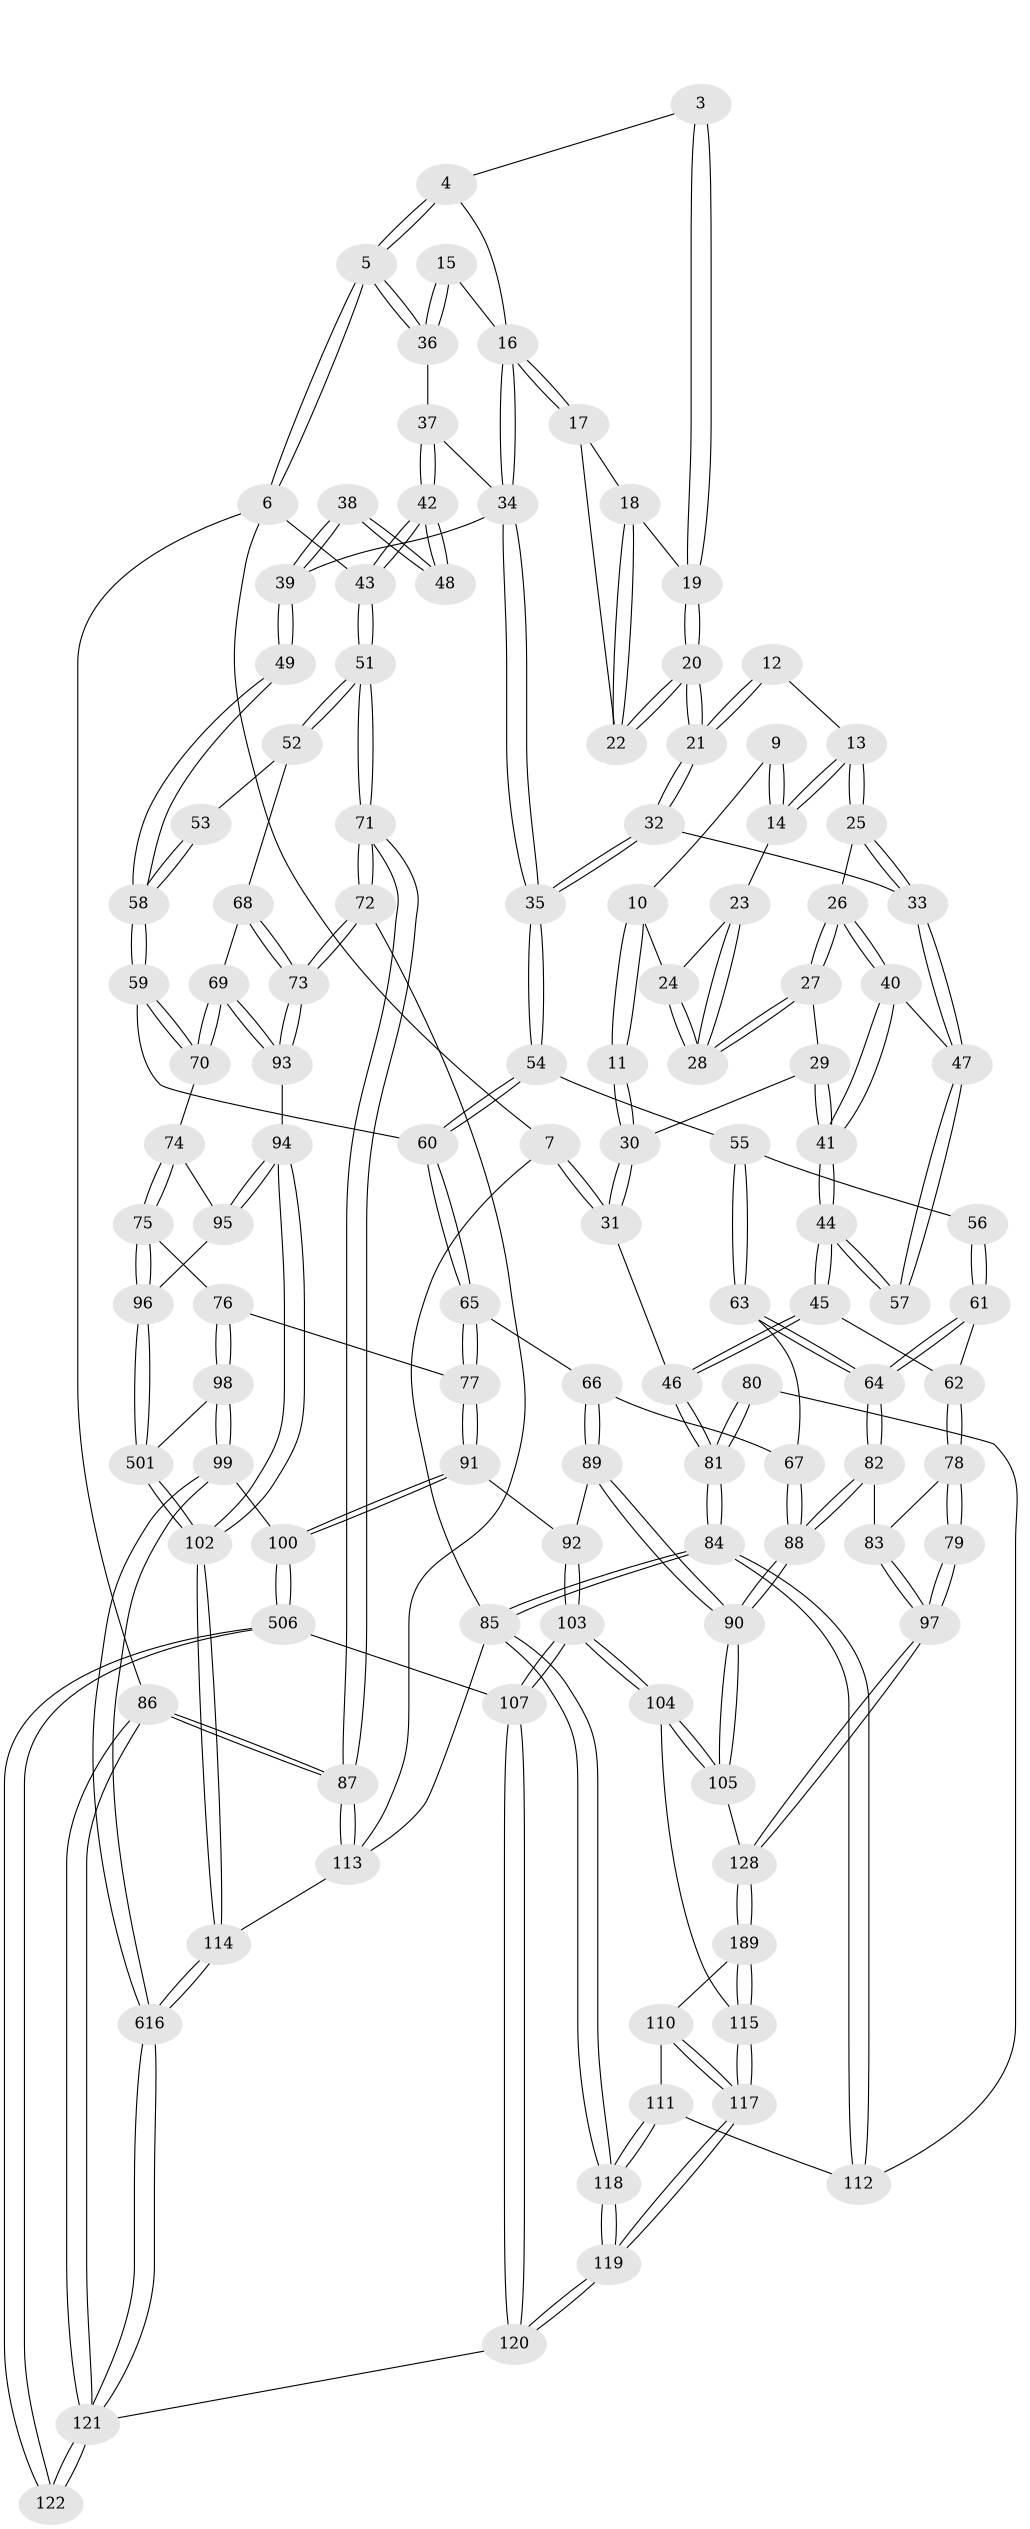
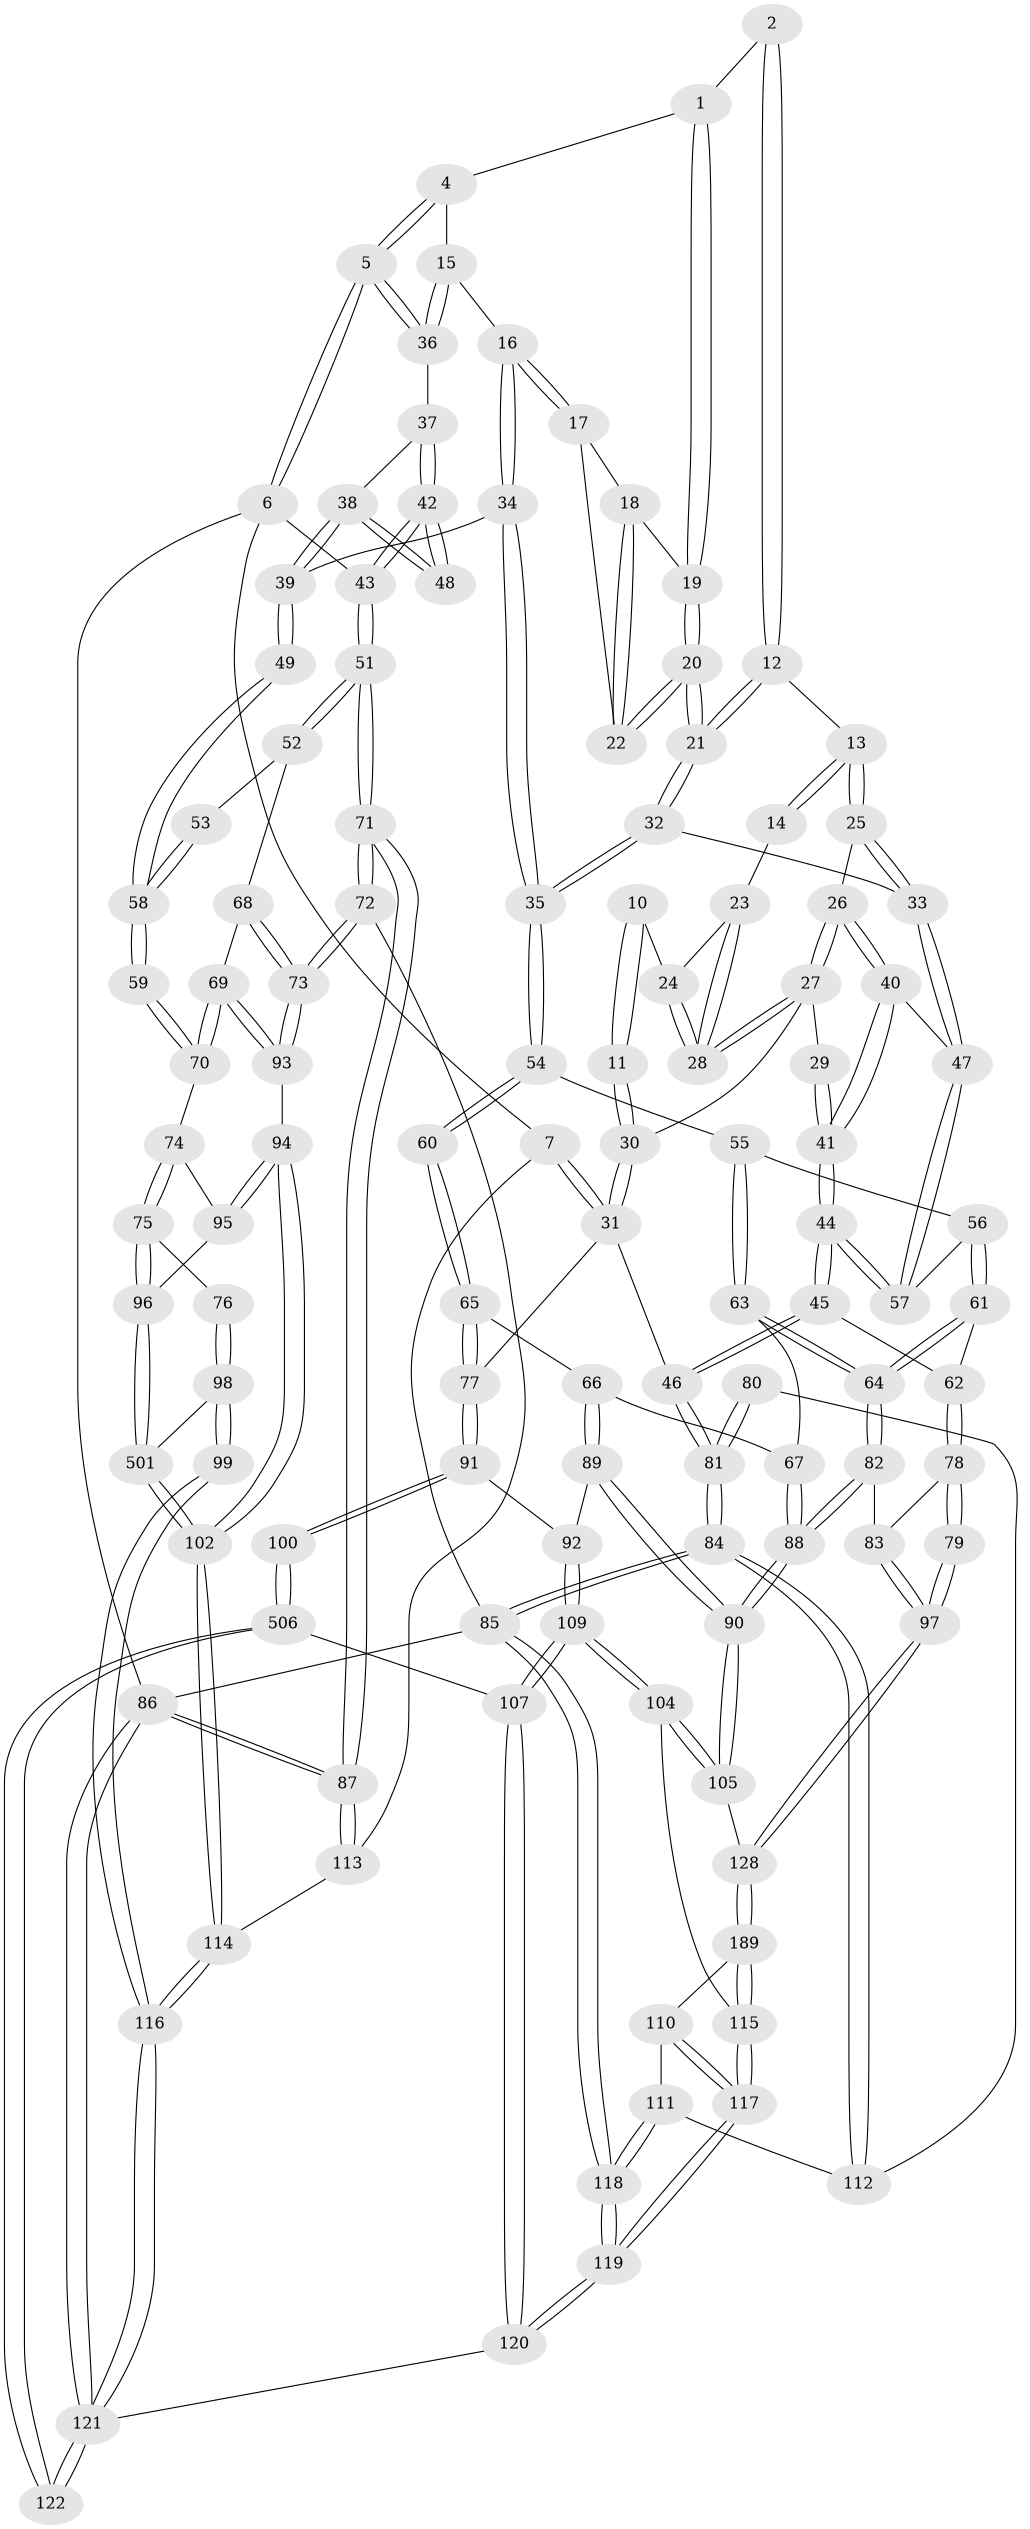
node "2": added
node "3": label "3" -> "1"
edge "4" -- "16": now "4" -- "15"
edge "37" -- "34": now "37" -- "38"
node "9": removed
edge "59" -- "60": removed
edge "29" -- "30": now "27" -- "30"
edge "56" -- "57": added
edge "76" -- "77": now "31" -- "77"
edge "99" -- "100": removed
node "103": label "103" -> "109"
edge "85" -- "113": now "85" -- "86"
node "616": label "616" -> "116"
